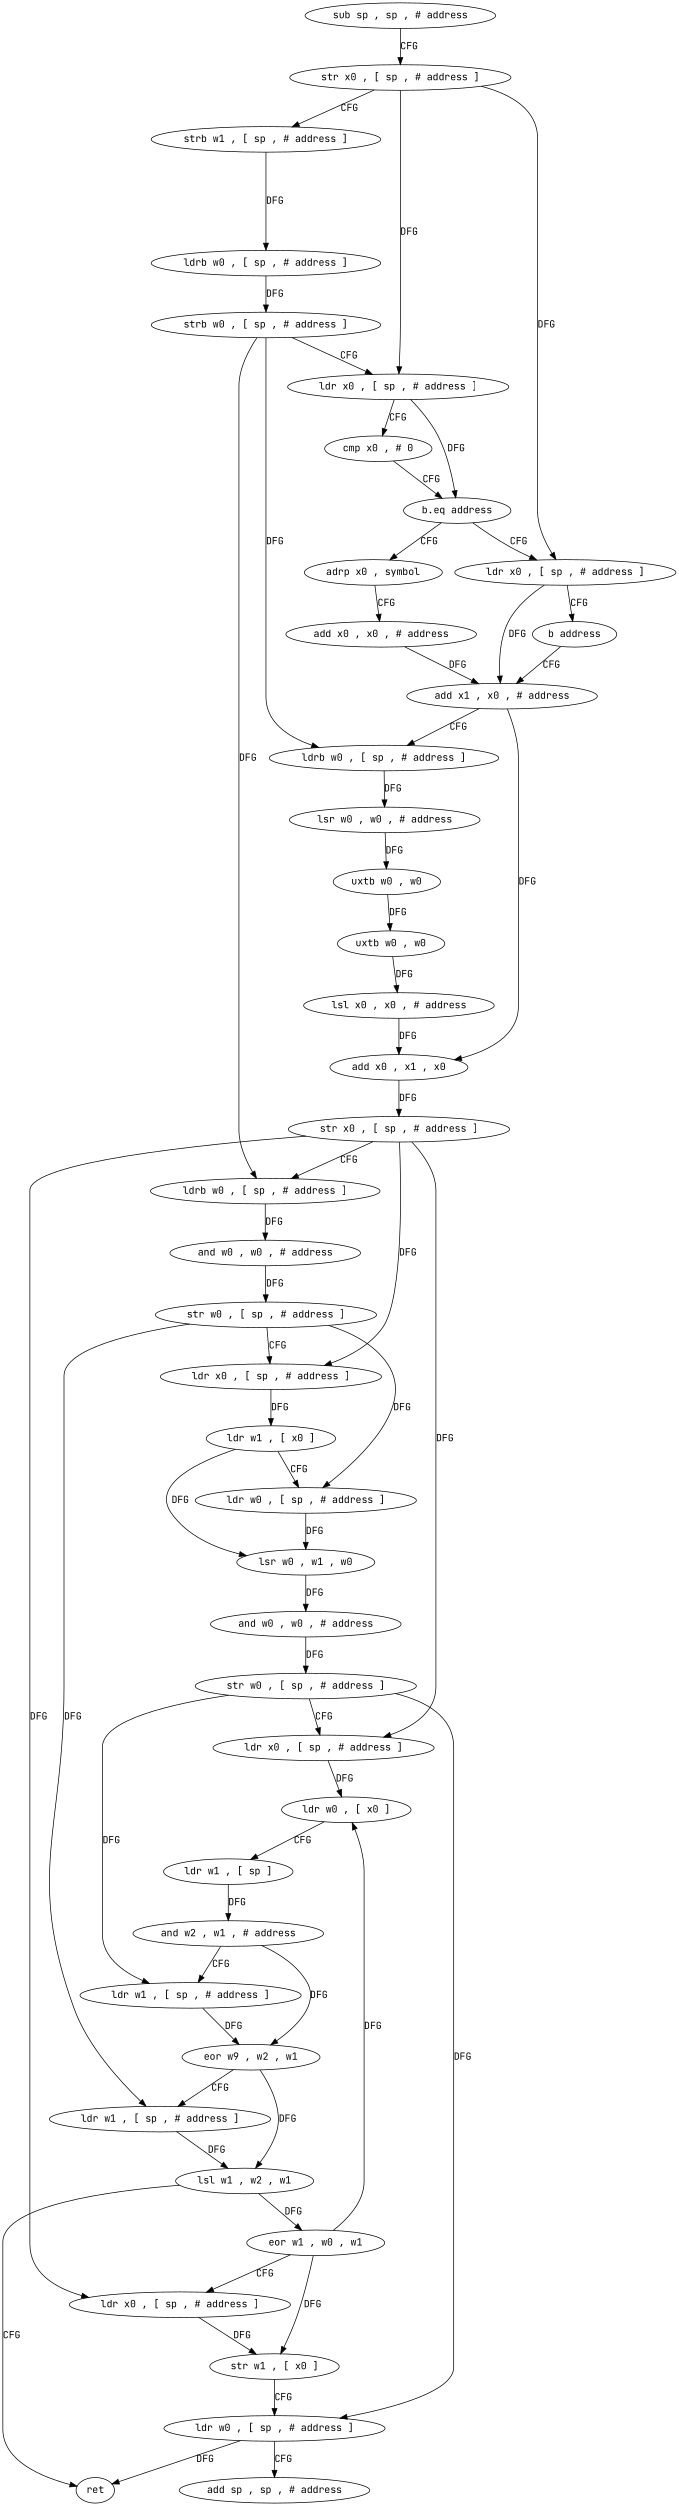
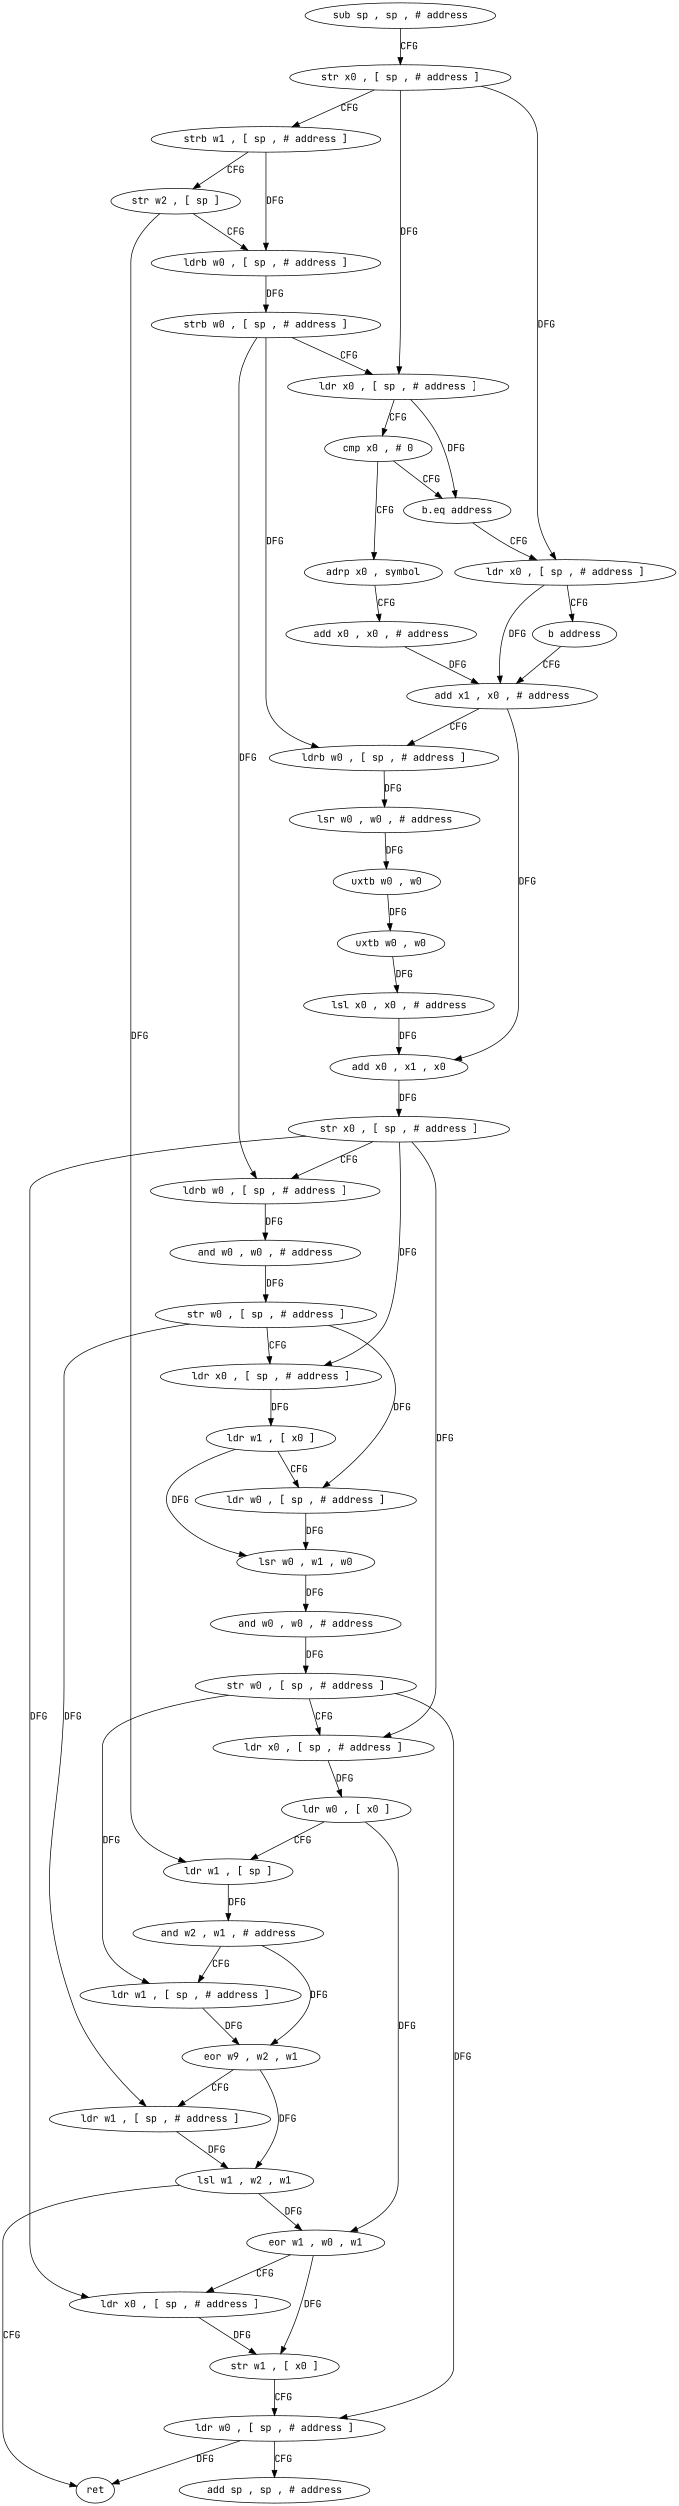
node "str w2 , [ sp ]": added
edge "b.eq address" -> "adrp x0 , symbol": now "cmp x0 , # 0" -> "adrp x0 , symbol"
edge "eor w1 , w0 , w1" -> "ldr w0 , [ x0 ]": reversed
